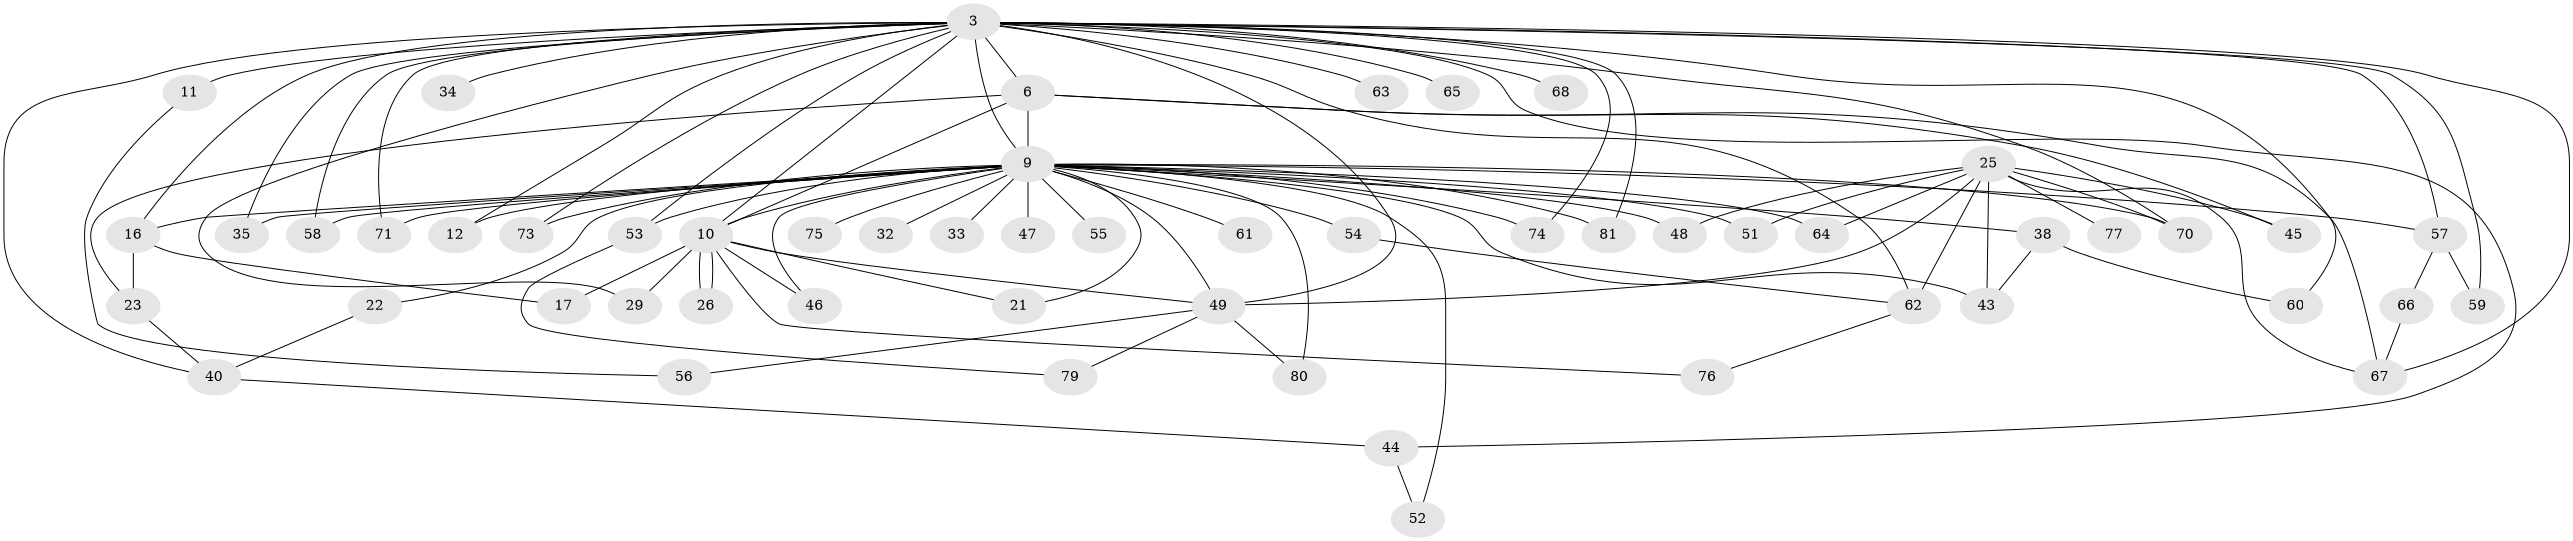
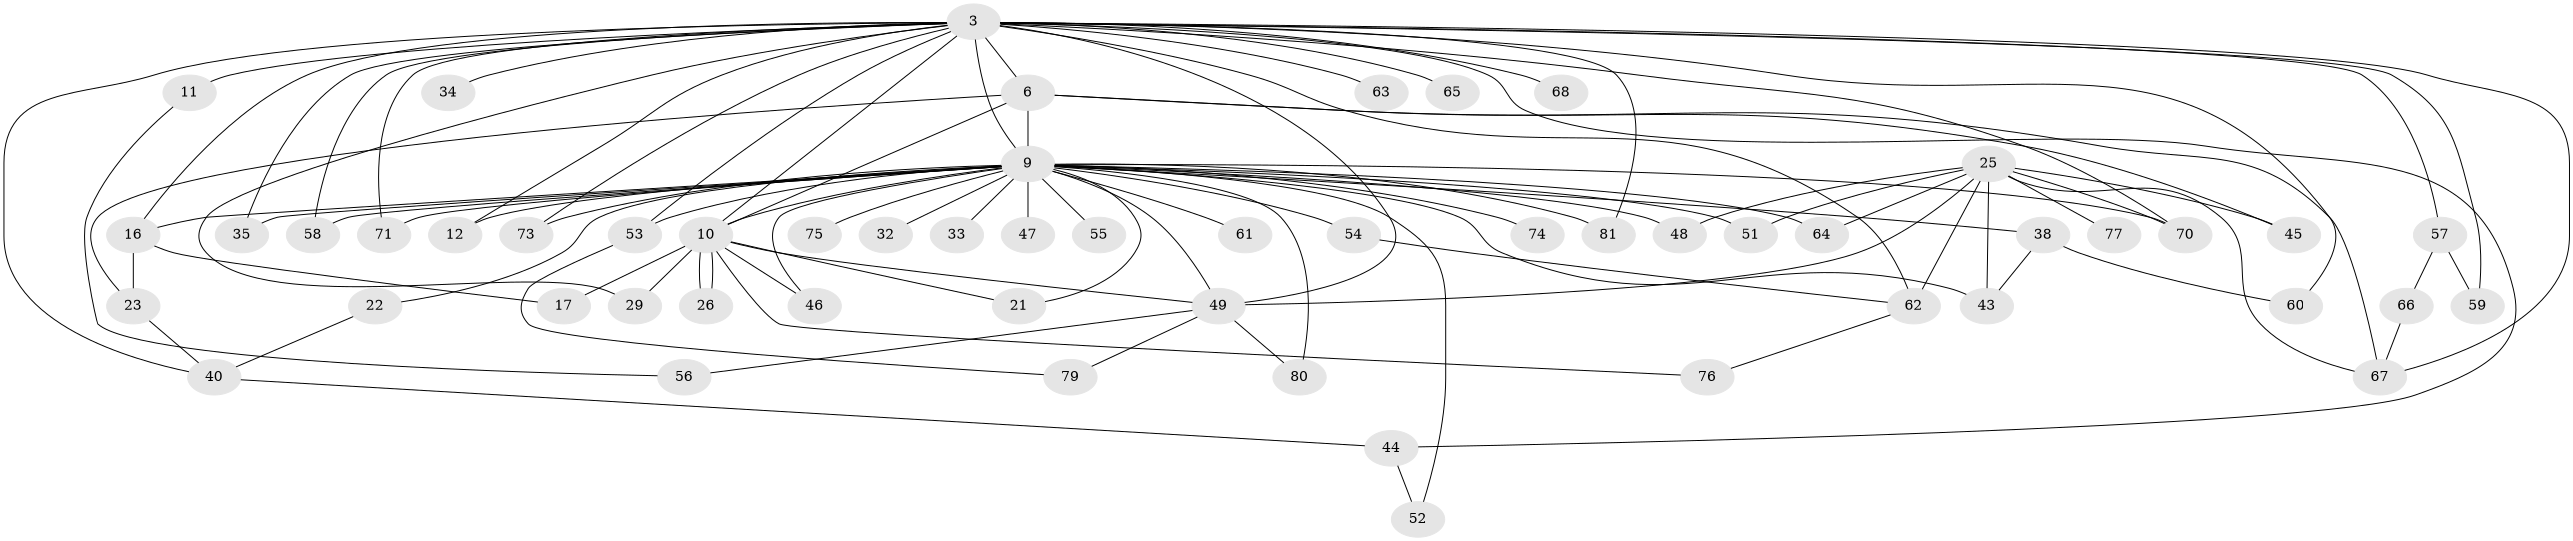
edge "3" -- "74": removed
edge "9" -- "57": removed
